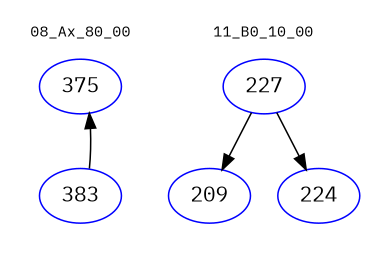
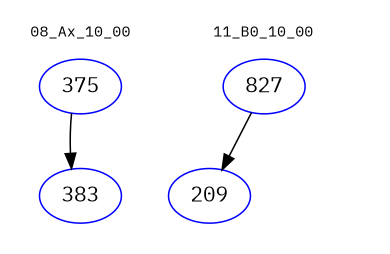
cluster "08_Ax_80_00": label "08_Ax_80_00" -> "08_Ax_10_00"
node "227": label "227" -> "827"
edge "383" -> "375": reversed
node "224": removed
